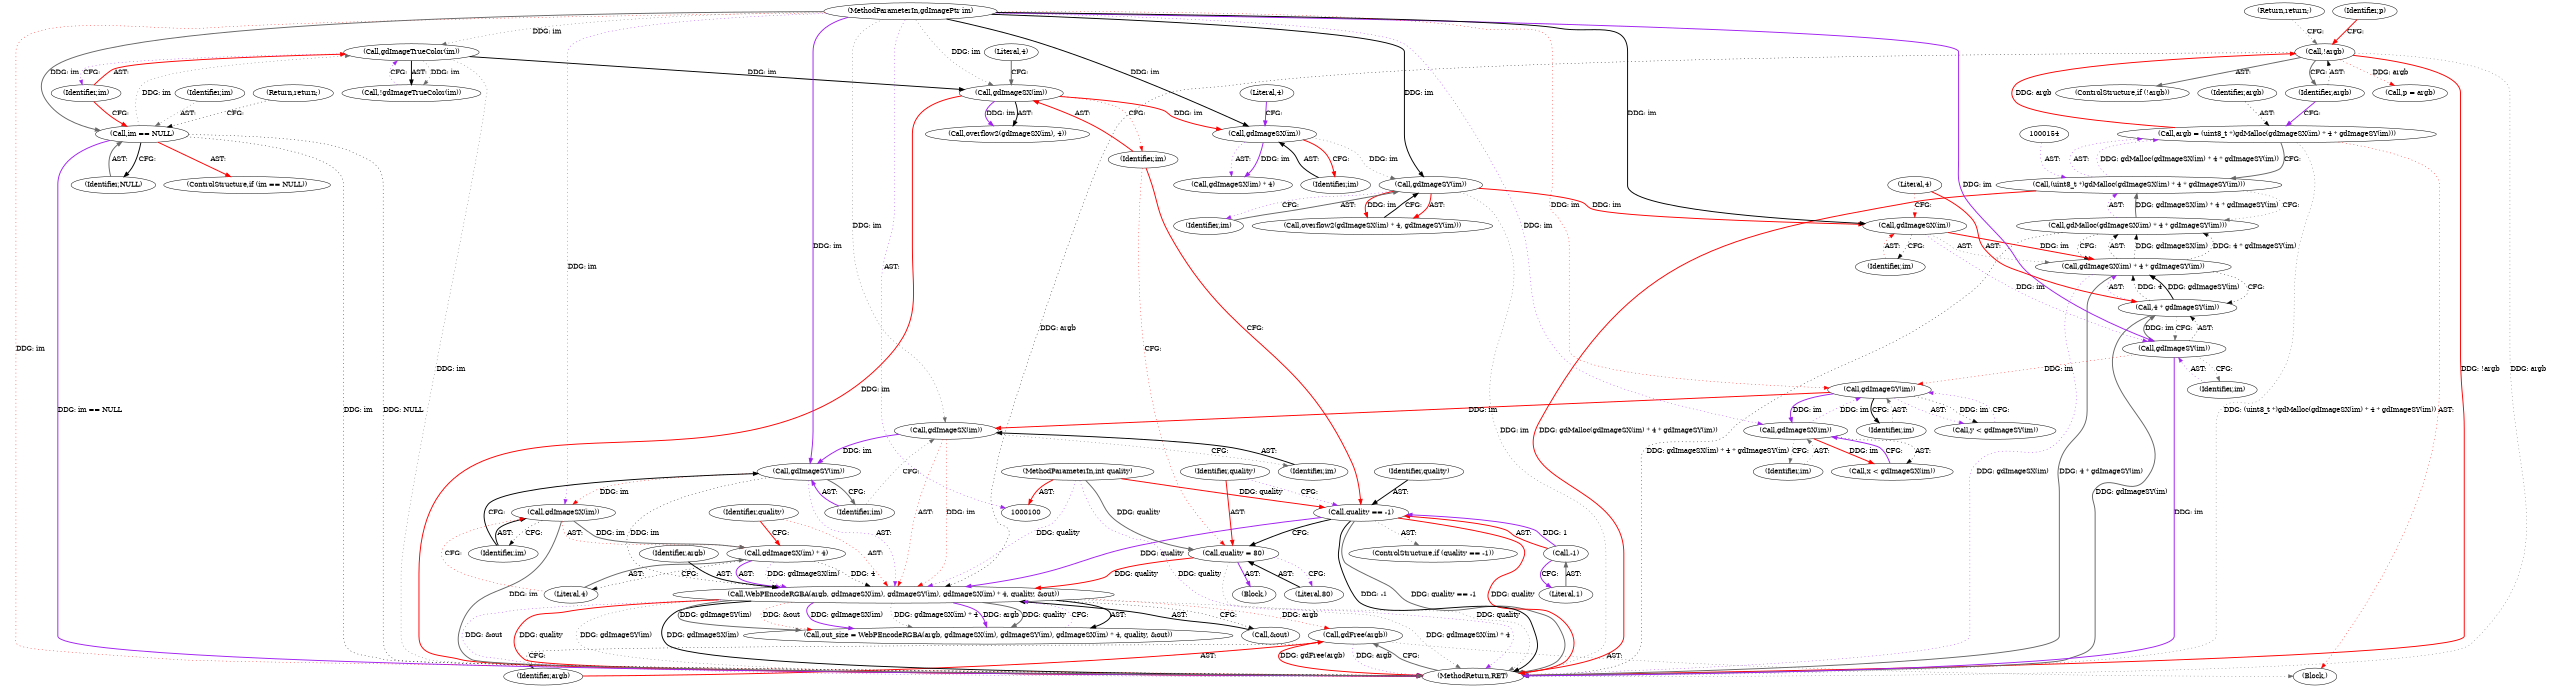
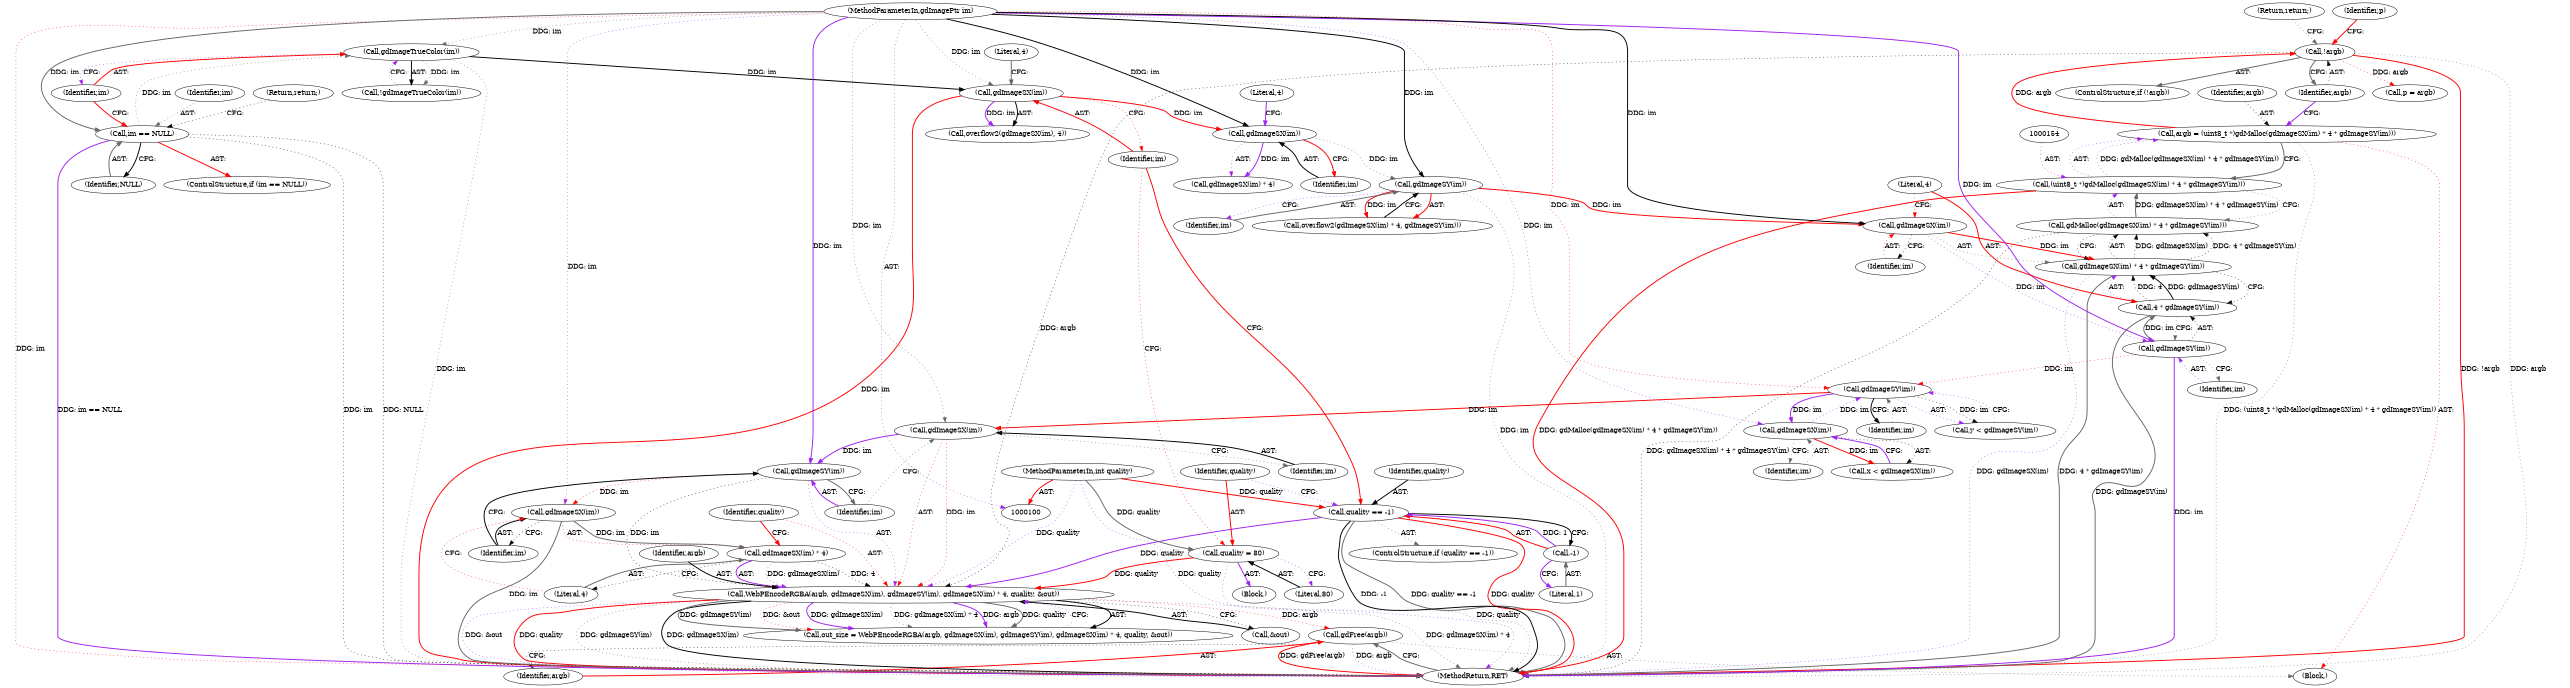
edge "(Call,quality == -1)" -> "(Call,quality = 80)": now "(Call,quality == -1)" -> "(Call,-1)"
